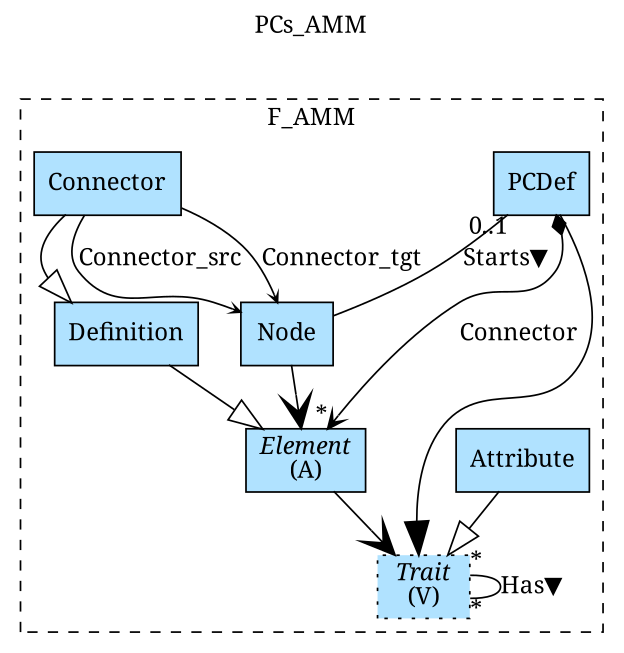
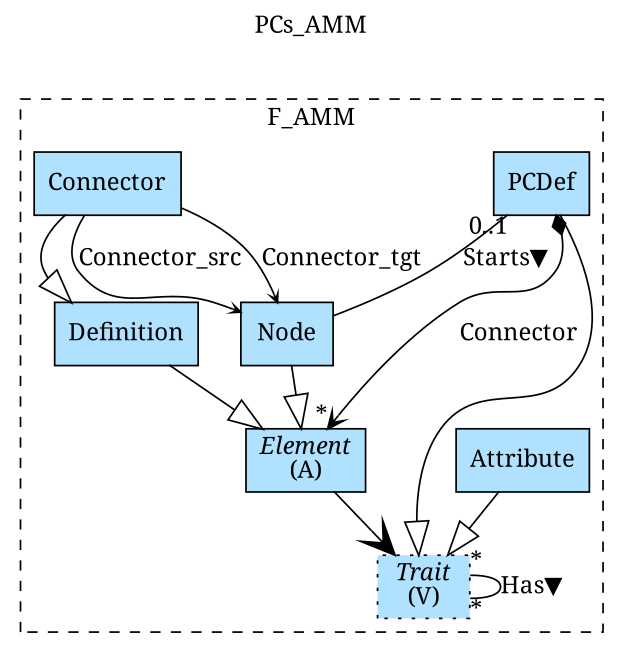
edge "Node" -> "Element": arrowhead vee -> onormal
edge "PCDef" -> "Trait": arrowhead normal -> onormal
